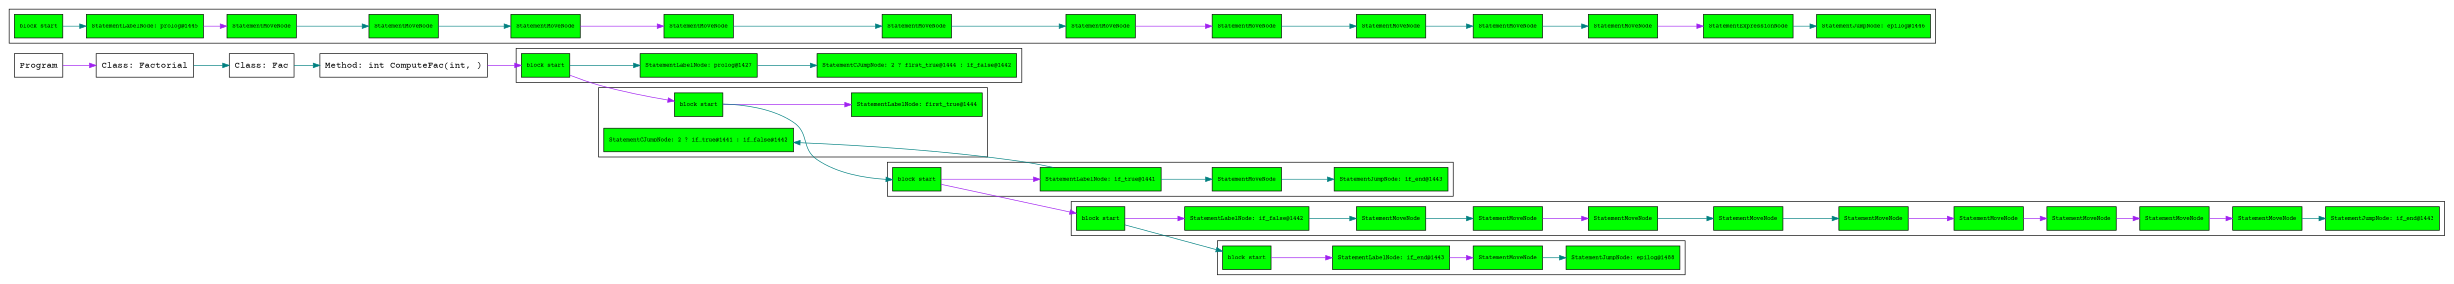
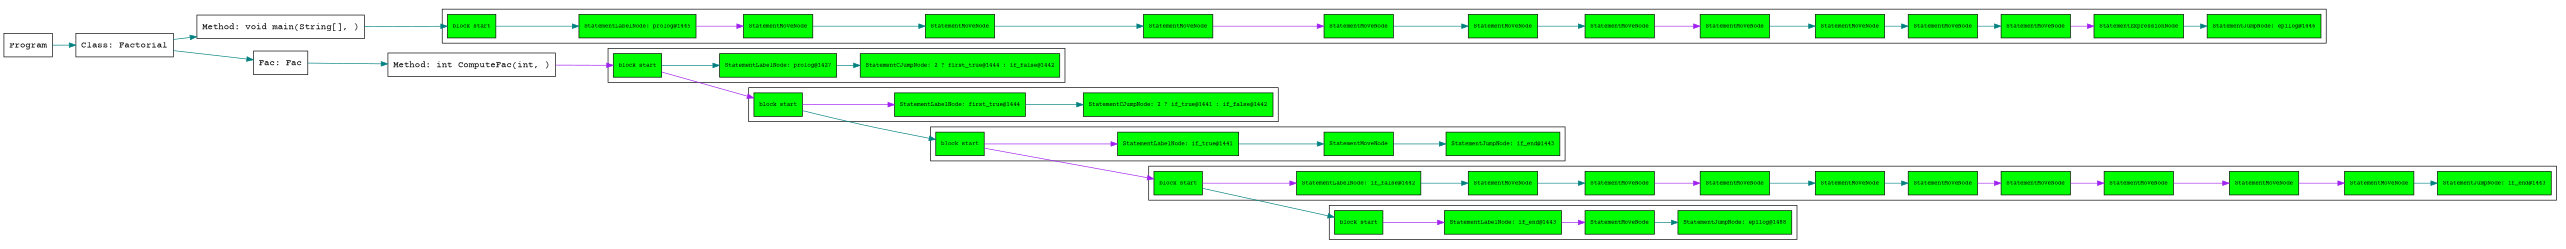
node "Method: void main(String[], )": added
edge "Program" -> "Class: Factorial": color purple -> teal
node "Class: Fac": label "Class: Fac" -> "Fac: Fac"
edge "StatementLabelNode: if_true@1441" -> "StatementCJumpNode: 2 ? if_true@1441 : if_false@1442": now "StatementLabelNode: first_true@1444" -> "StatementCJumpNode: 2 ? if_true@1441 : if_false@1442"
